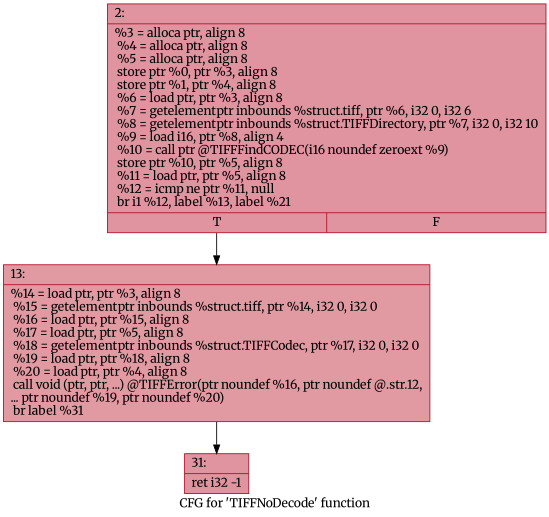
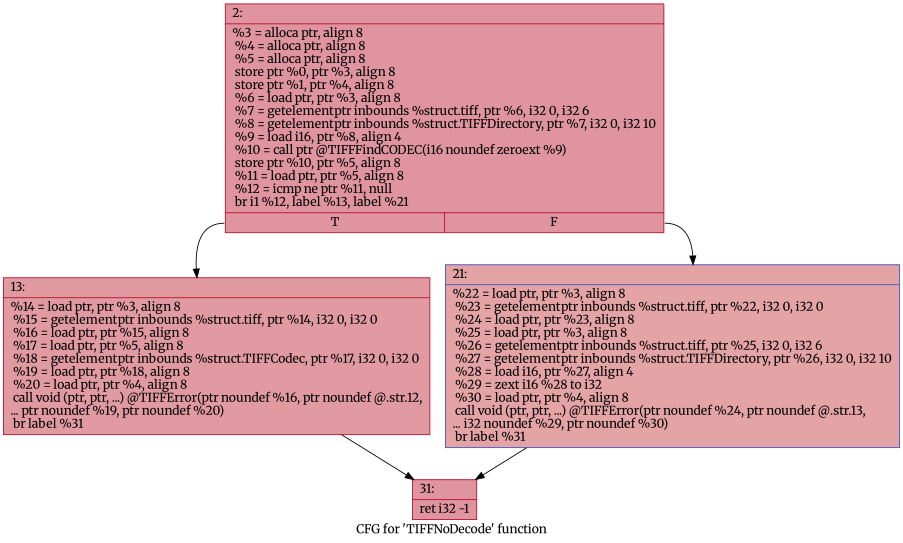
node "21:": added
